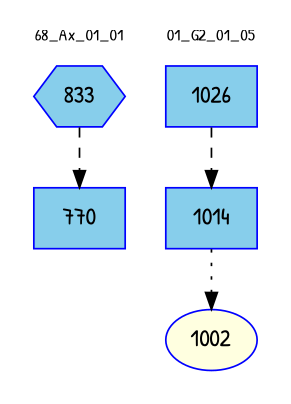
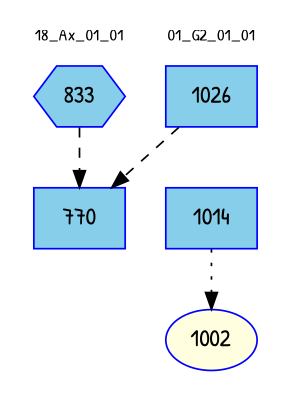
cluster "68_Ax_01_01": label "68_Ax_01_01" -> "18_Ax_01_01"
cluster "01_G2_01_05": label "01_G2_01_05" -> "01_G2_01_01"
edge "1026" -> "1014": now "1026" -> "770"
